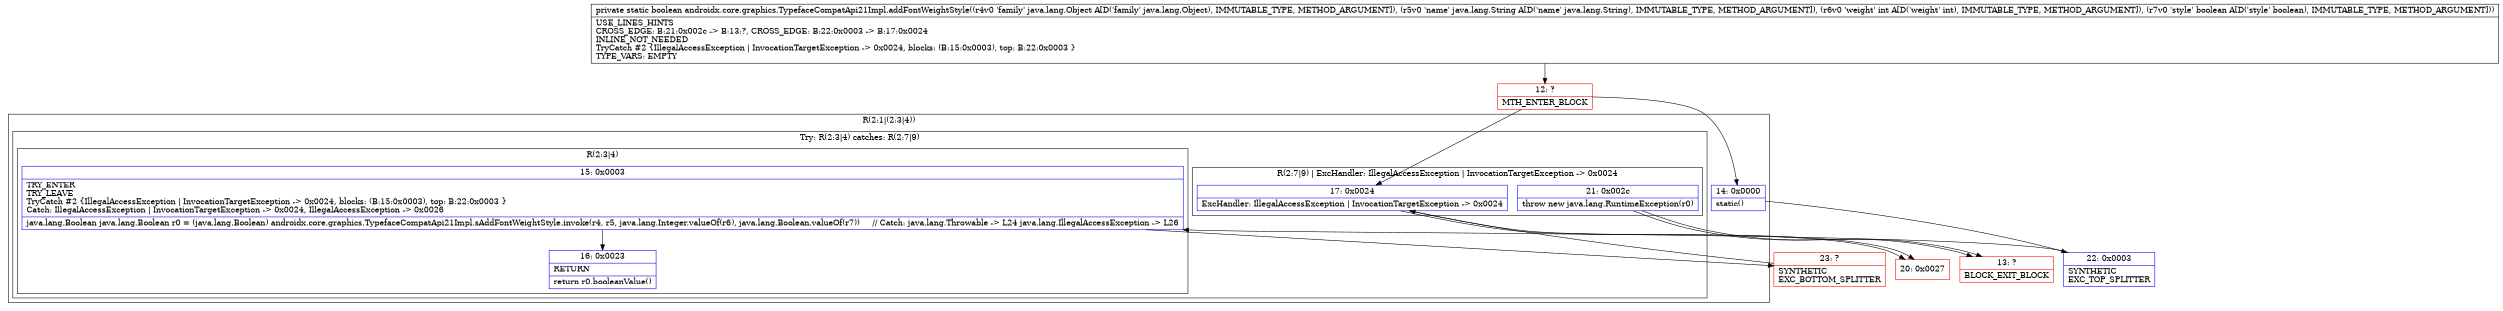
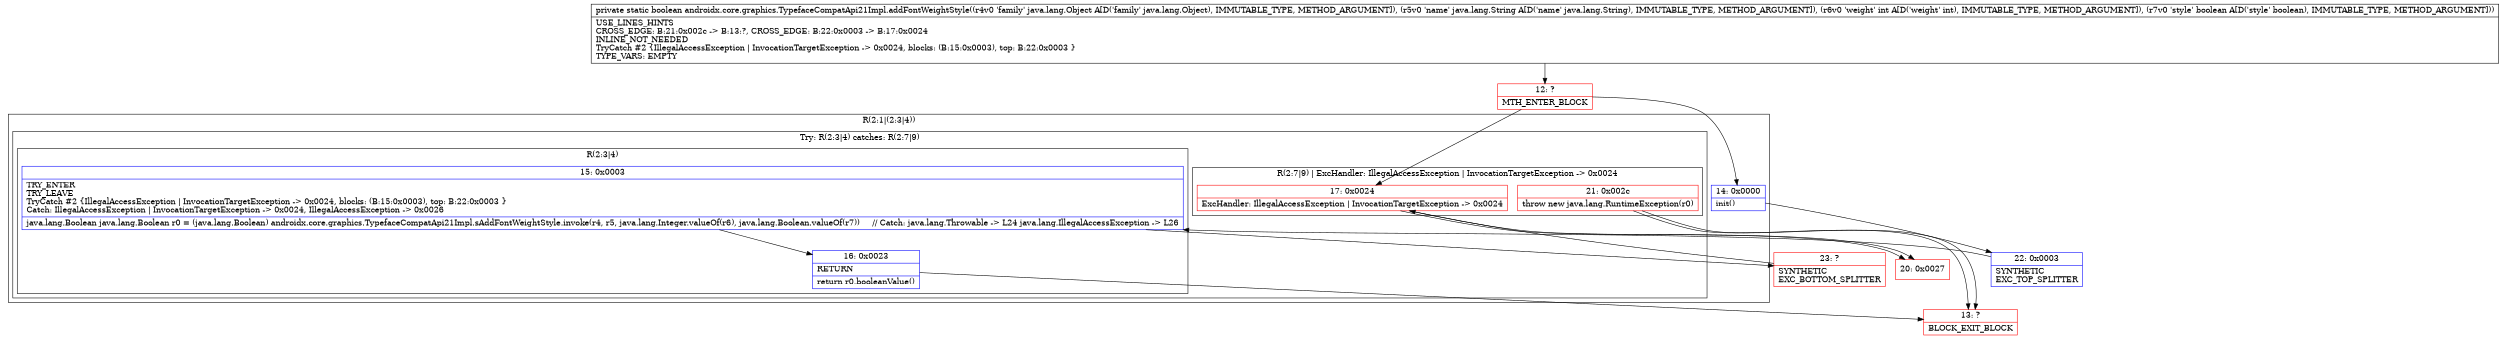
node "17: 0x0024": color blue -> red
node "21: 0x002c": color blue -> red
node "14: 0x0000": text "static()" -> "init()"
edge "16: 0x0023" -> "13: ?": added
